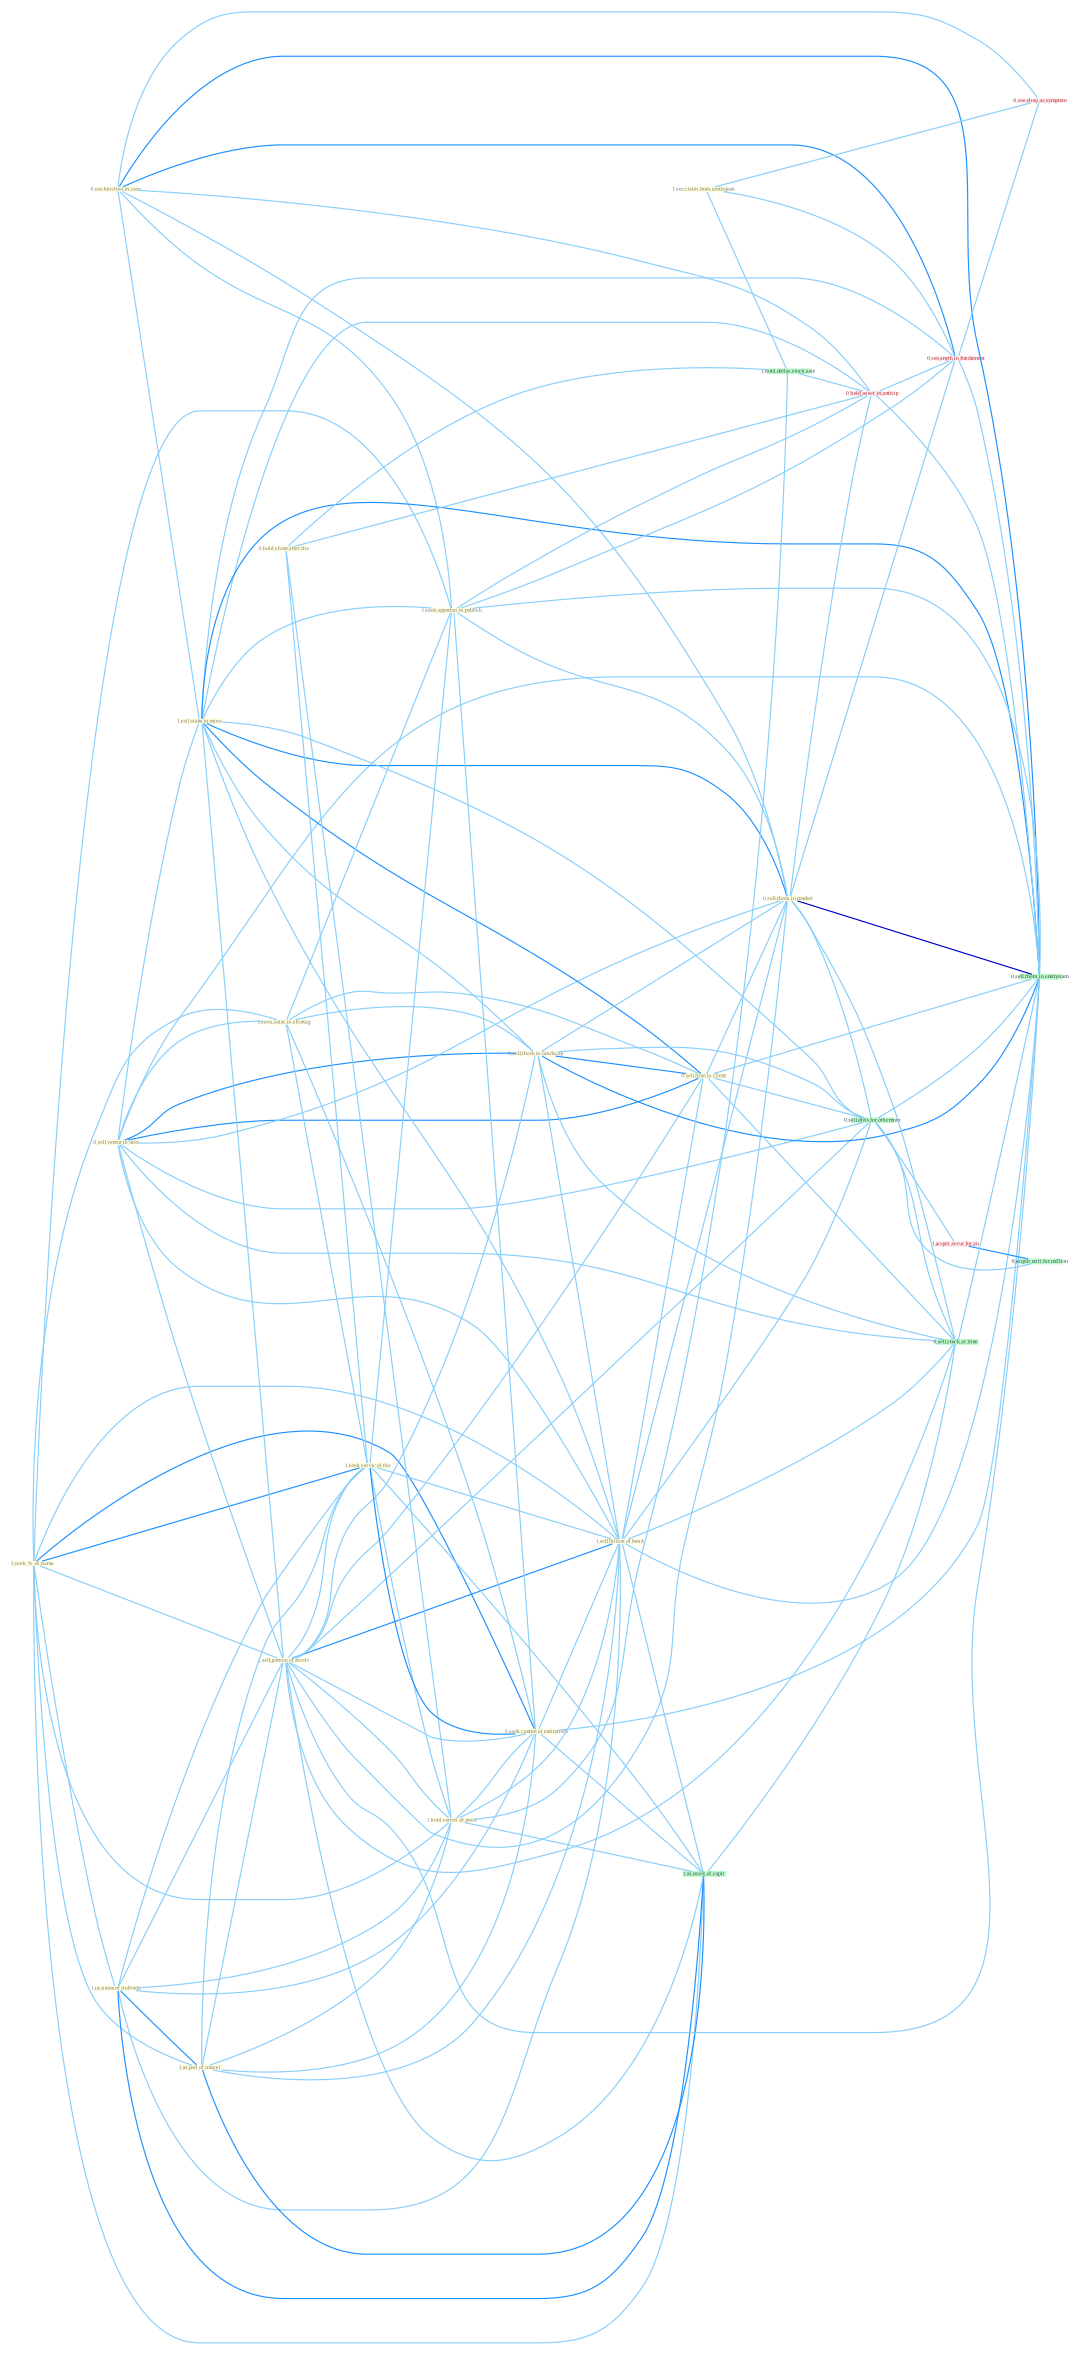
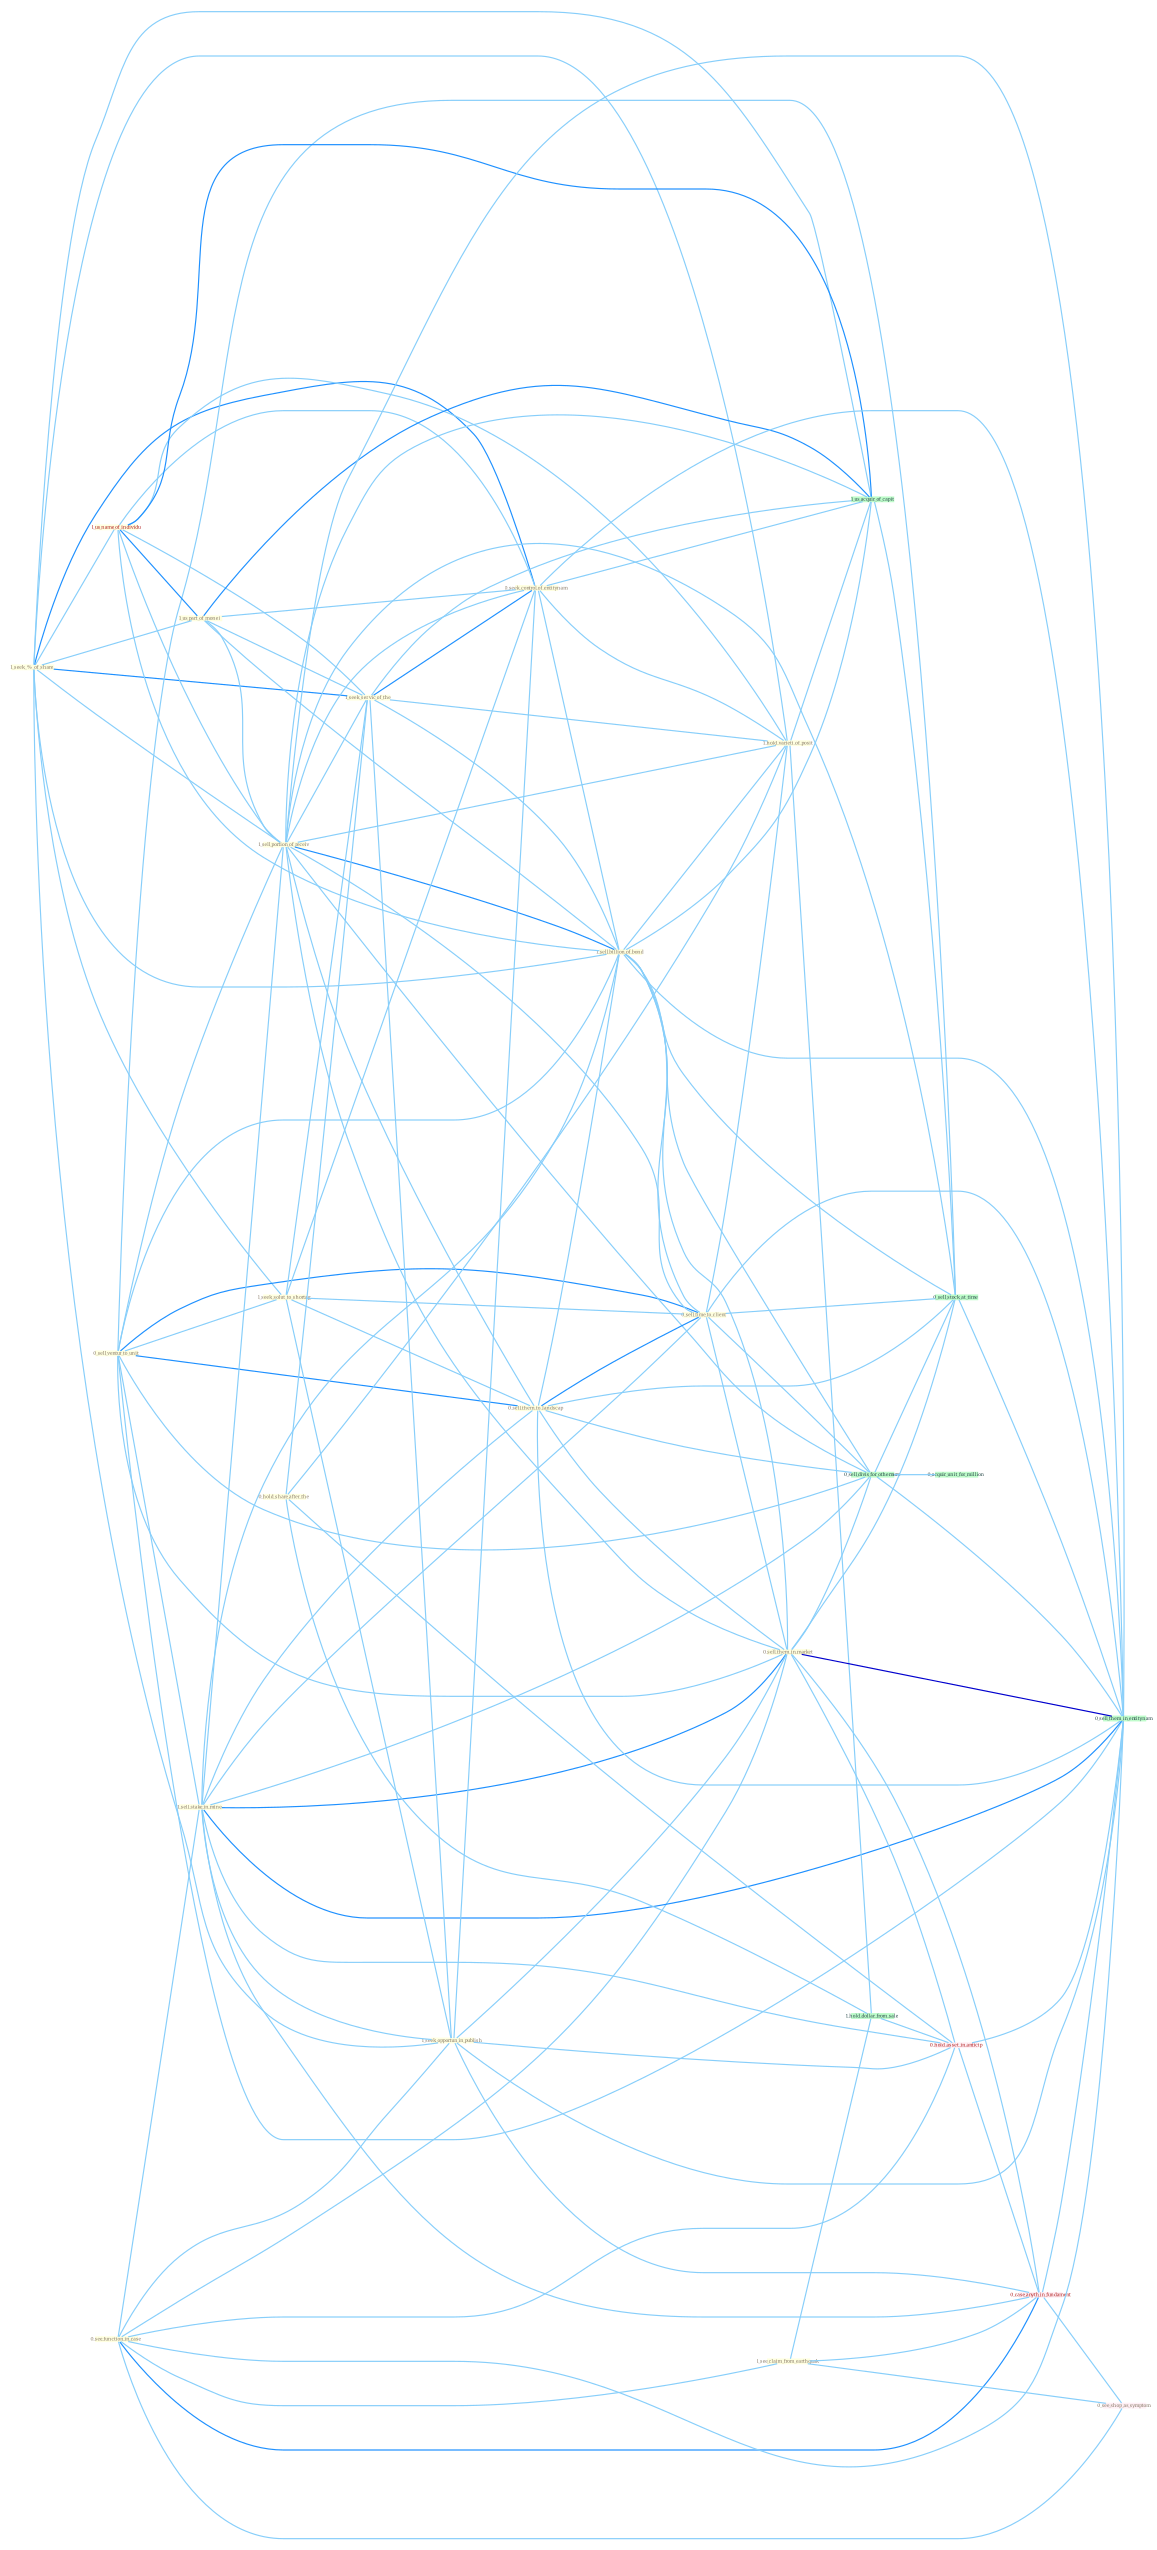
edge "0_see_function_in_case" -- "0_sell_them_in_entitynam": color #1e90ff -> #87cefa
node "0_see_shop_as_symptom": fontcolor #b22222 -> #8b7d6b
node "0_see_anyth_in_fundament": label "0_see_anyth_in_fundament" -> "0_case_anyth_in_fundament"
node "1_hold_dollar_stock_sale": label "1_hold_dollar_stock_sale" -> "1_hold_dollar_from_sale"
edge "1_sell_stake_in_mine" -- "0_sell_time_to_client": color #1e90ff -> #87cefa
edge "0_sell_them_in_entitynam" -- "0_sell_them_to_landscap": color #1e90ff -> #87cefa
node "1_acquir_secur_for_an": removed
node "1_seek_%_of_name": label "1_seek_%_of_name" -> "1_seek_%_of_share"
node "1_us_stock_of_capit": label "1_us_stock_of_capit" -> "1_us_acquir_of_capit"
edge "1_hold_varieti_of_posit" -- "1_us_part_of_monei": now "1_hold_varieti_of_posit" -- "0_sell_time_to_client"
node "1_us_name_of_individu": fontcolor #8b7d6b -> #b22222
edge "0_see_function_in_case" -- "1_see_claim_from_earthquak": added
